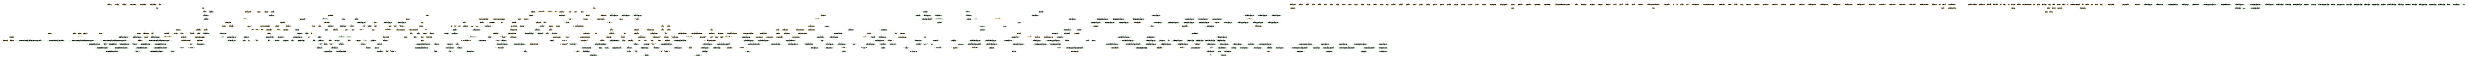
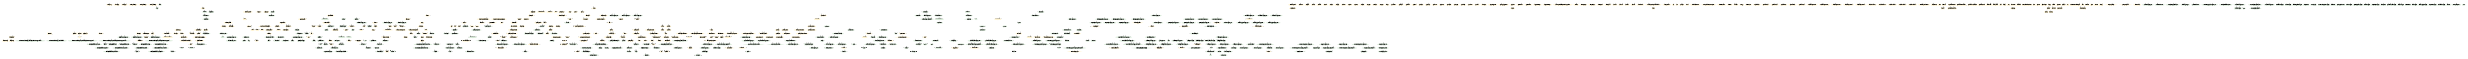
node "__pthread_internal_slist": added
